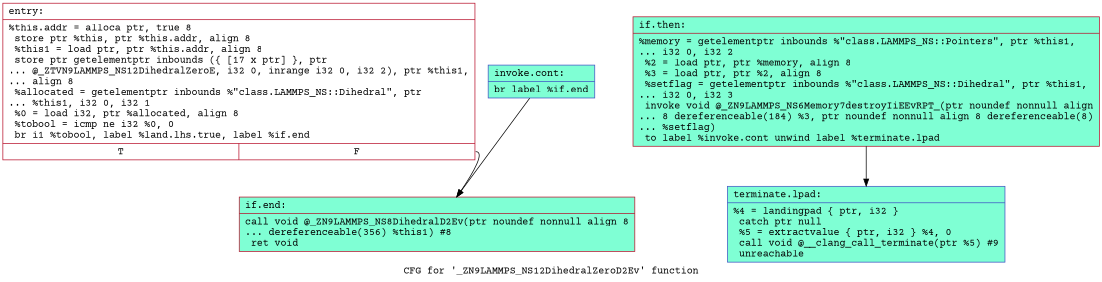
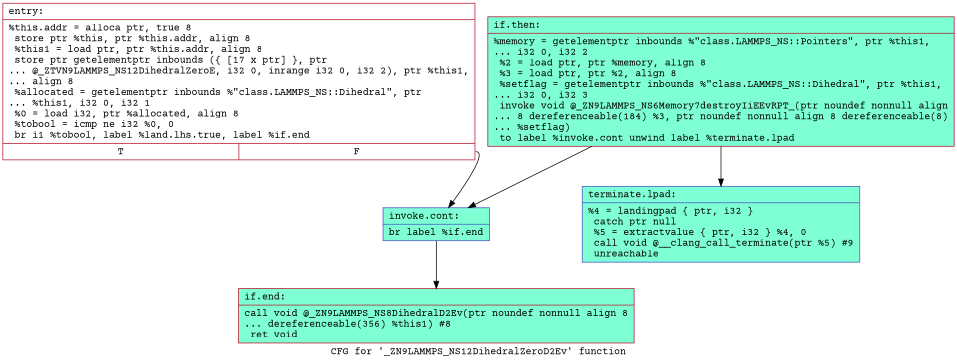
edge "entry:" -> "if.end:": now "entry:" -> "invoke.cont:"
edge "if.then:" -> "invoke.cont:": added
